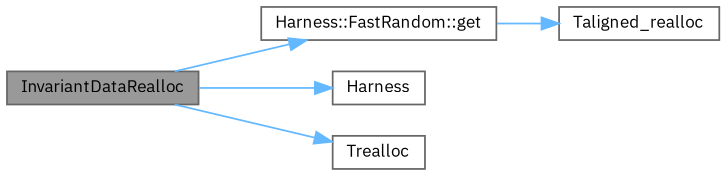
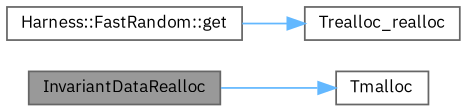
node "Taligned_realloc": label "Taligned_realloc" -> "Trealloc_realloc"
edge "InvariantDataRealloc" -> "Harness::FastRandom::get": removed
node "Harness": label "Harness" -> "Tmalloc"
node "Trealloc": removed
